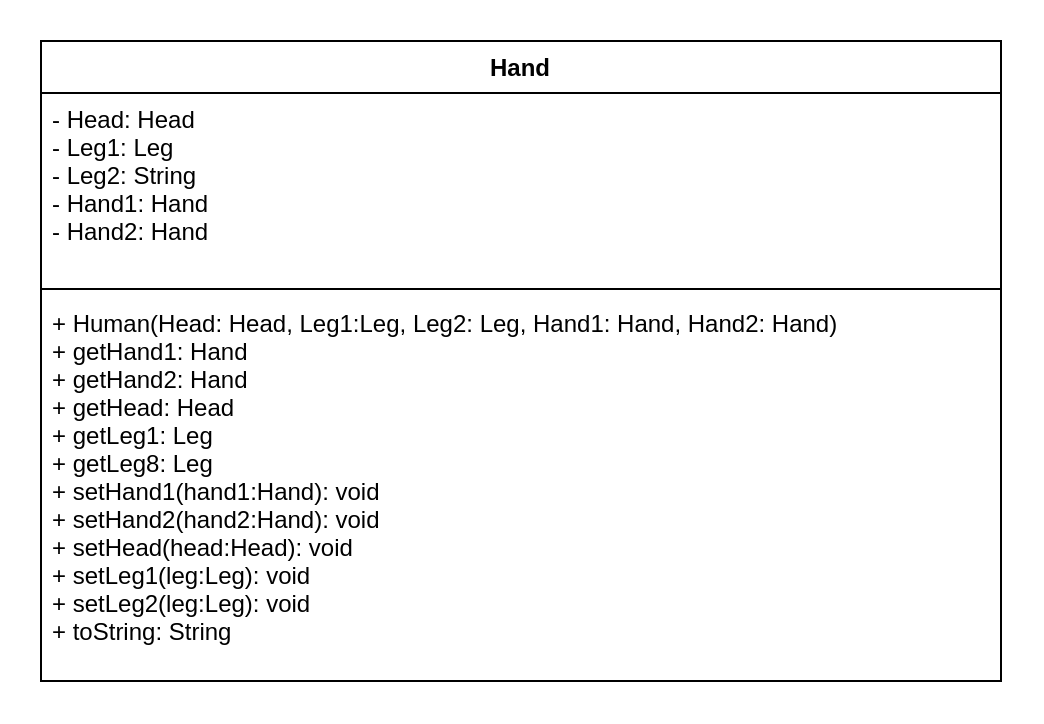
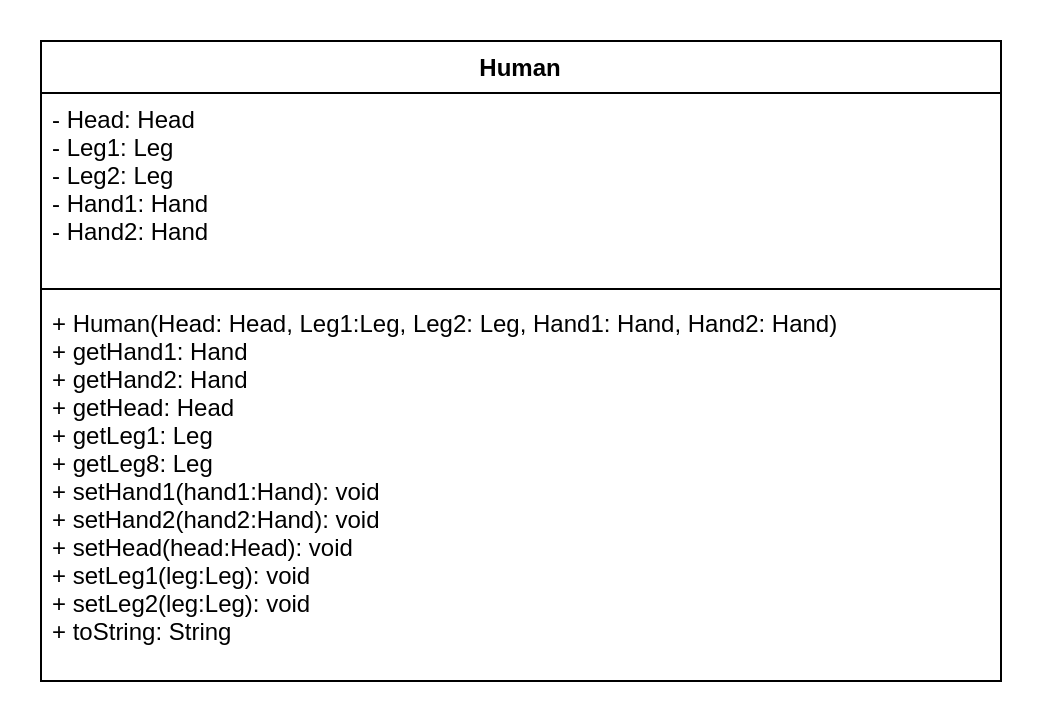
node "Hand": label "Hand" -> "Human"
node "- Head: Head - Leg1: Leg - Leg2: String - Hand1: Hand - Hand2: Hand": label "- Head: Head - Leg1: Leg - Leg2: String - Hand1: Hand - Hand2: Hand" -> "- Head: Head - Leg1: Leg - Leg2: Leg - Hand1: Hand - Hand2: Hand"
